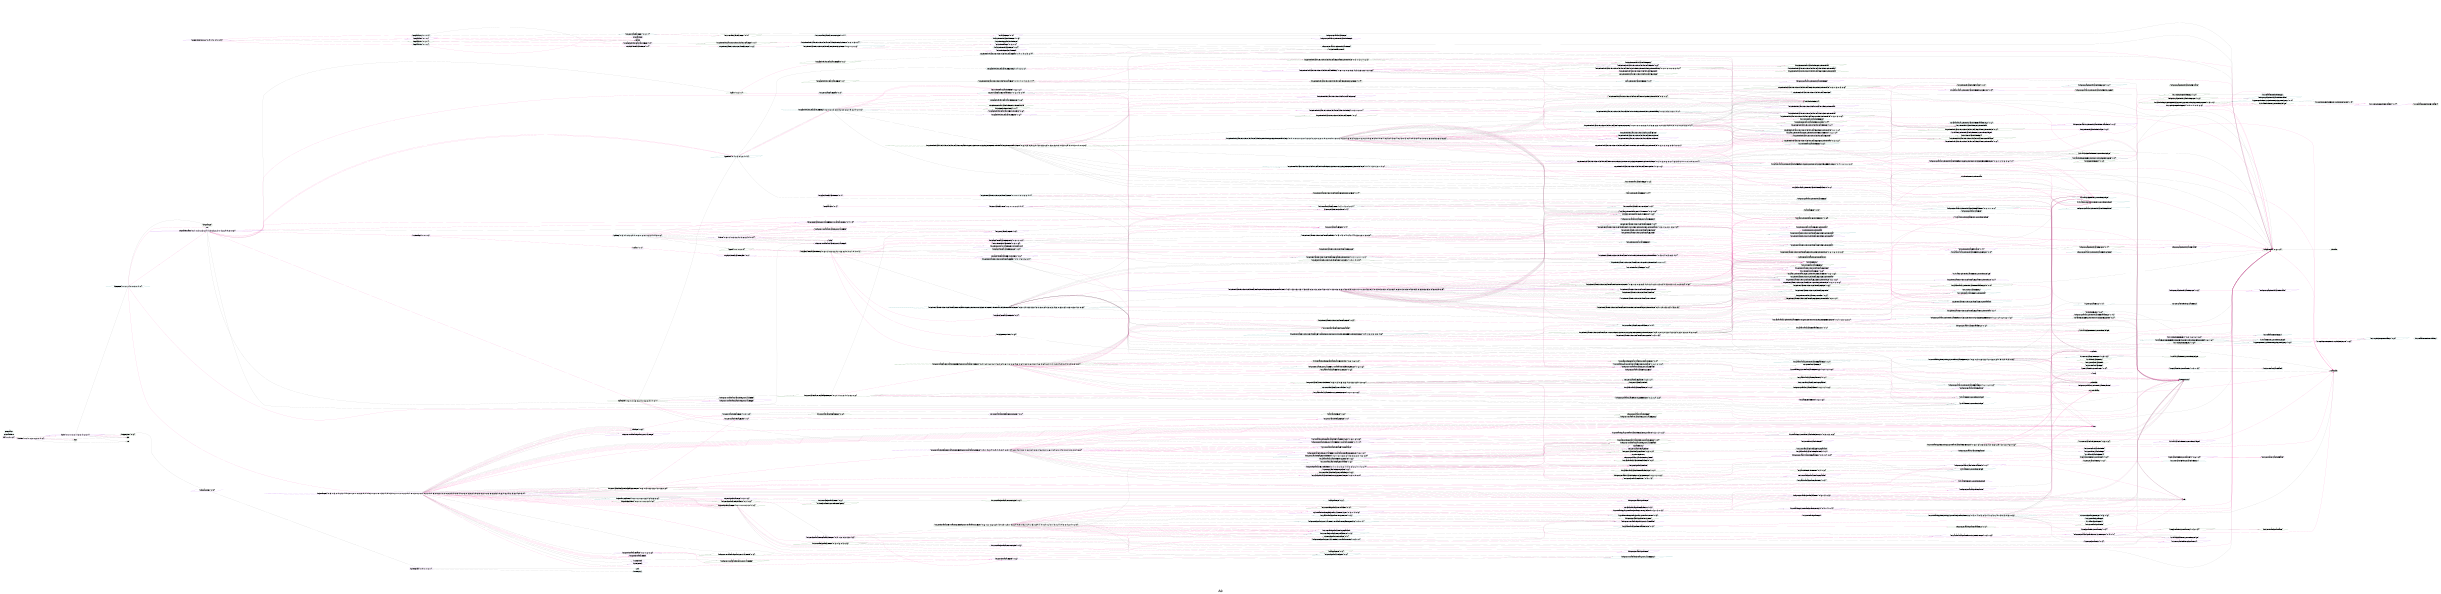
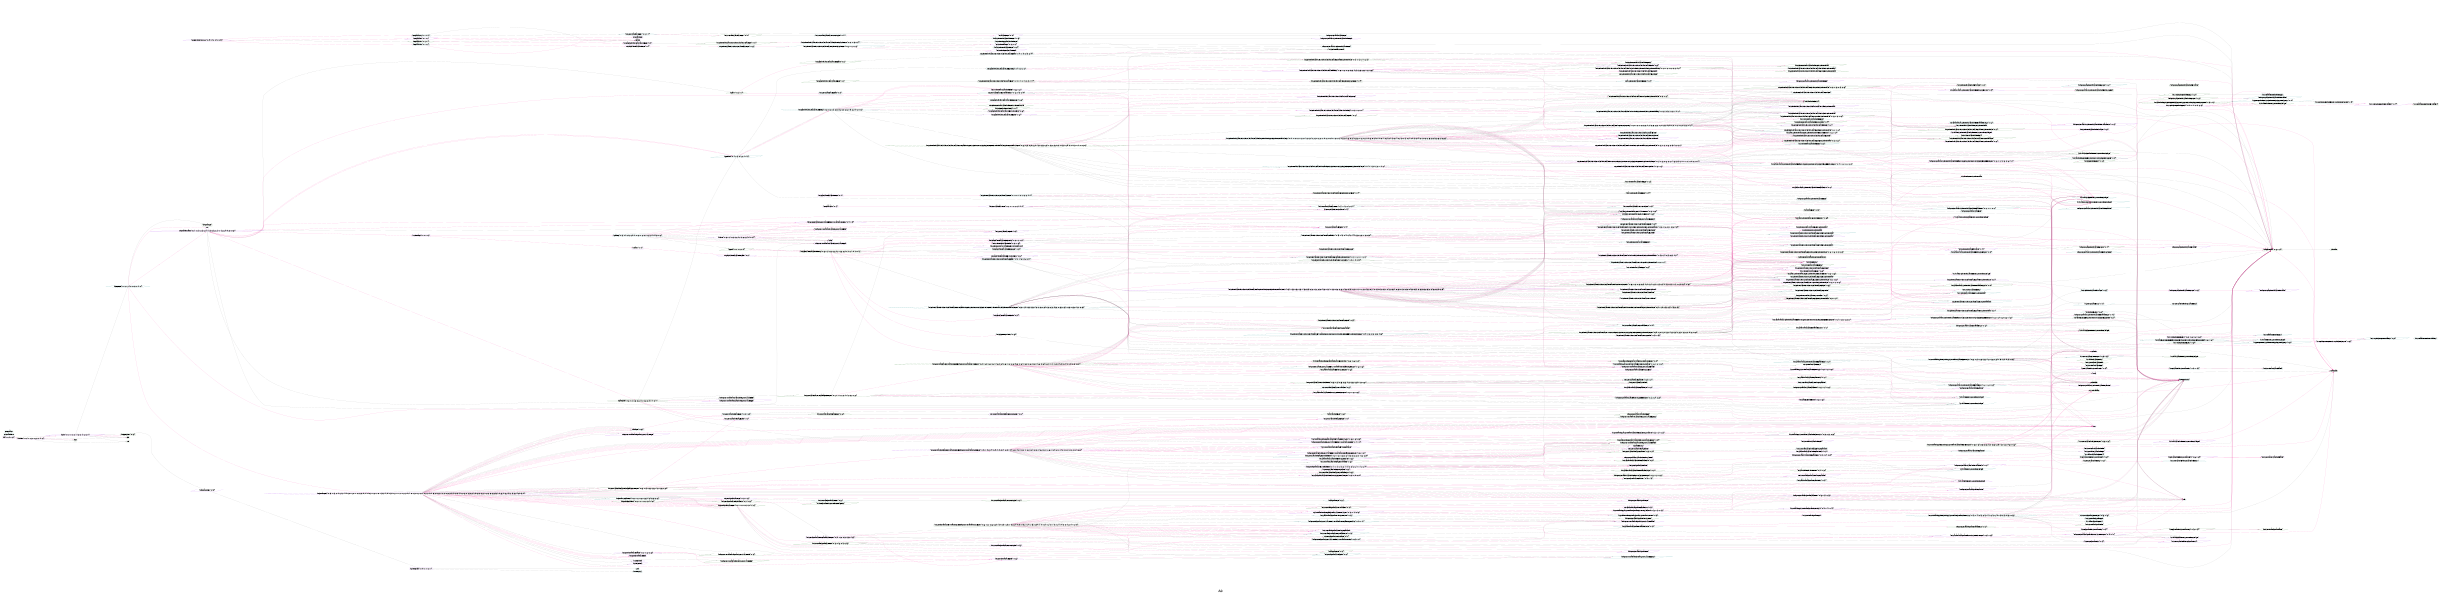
node "{_ZNKSt13_Rb_tree_nodeISt4pairIKxiEE9_M_valptrEv|{<s0>515}}": added
node "_ZSt20__throw_length_errorPKc": removed
